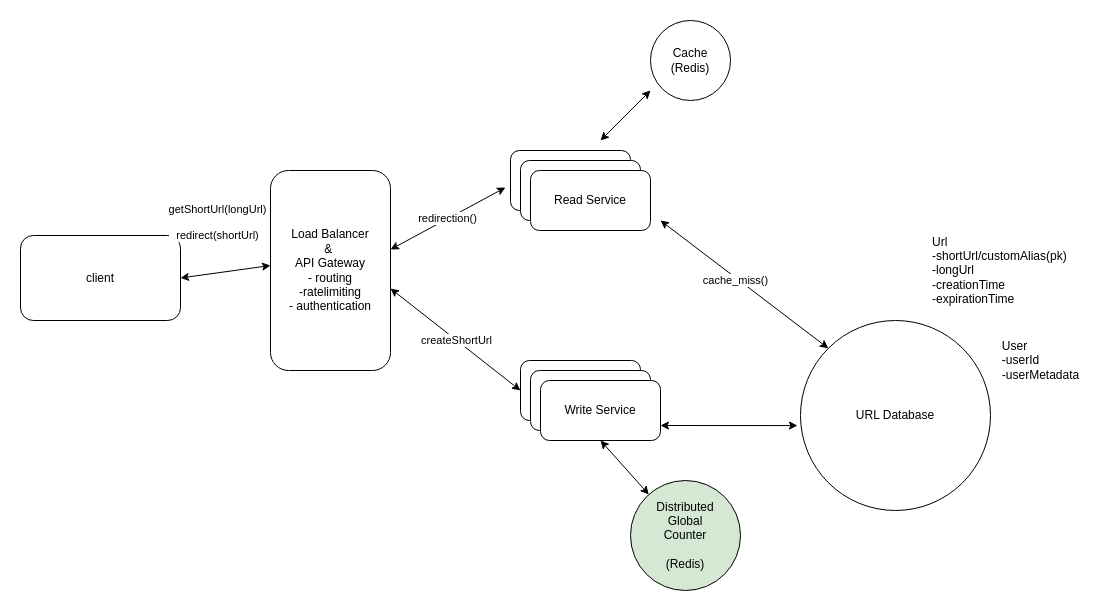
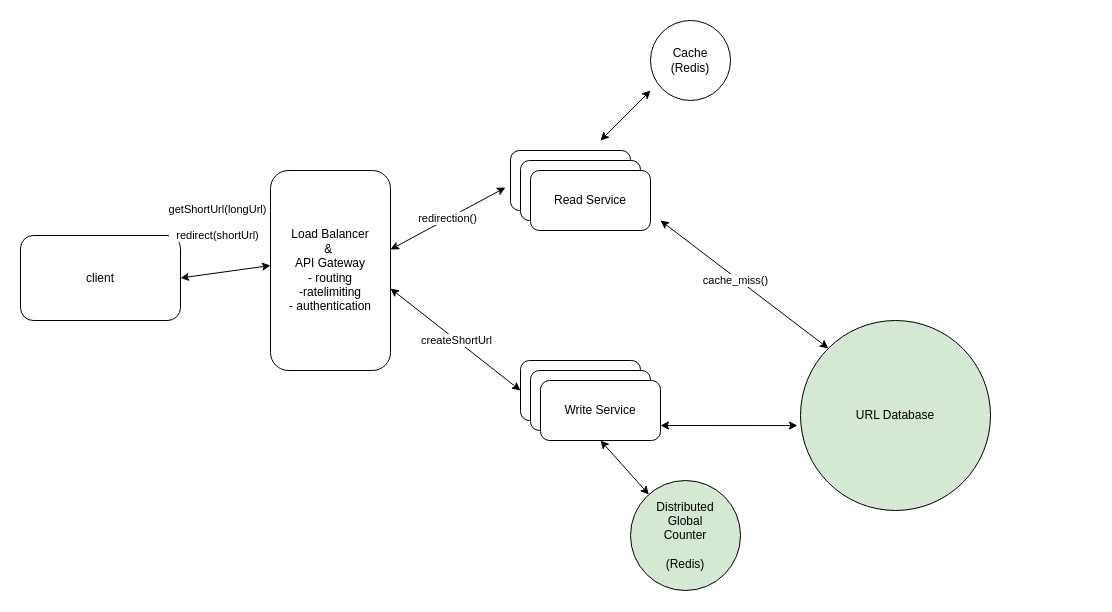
node "Url -shortUrl/customAlias(pk) -longUrl -creationTime -expirationTime": removed
node "User -userId -userMetadata": removed
node "URL Database": fillcolor #ffffff -> #d5e8d4
